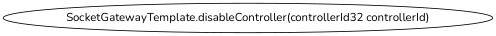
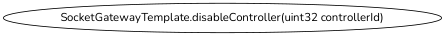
node "SocketGatewayTemplate.disableController(controllerId32 controllerId)": label "SocketGatewayTemplate.disableController(controllerId32 controllerId)" -> "SocketGatewayTemplate.disableController(uint32 controllerId)"
